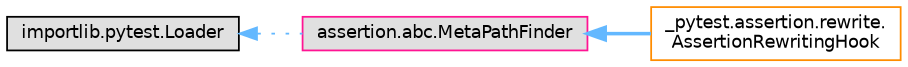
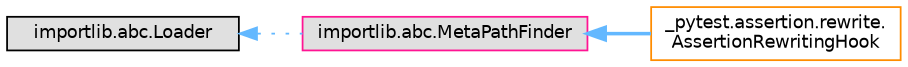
node "importlib.pytest.Loader": label "importlib.pytest.Loader" -> "importlib.abc.Loader"
node "assertion.abc.MetaPathFinder": label "assertion.abc.MetaPathFinder" -> "importlib.abc.MetaPathFinder"
